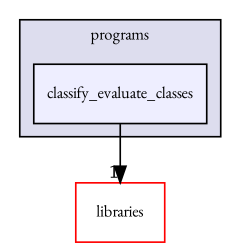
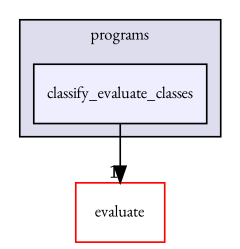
node "libraries": label "libraries" -> "evaluate"
